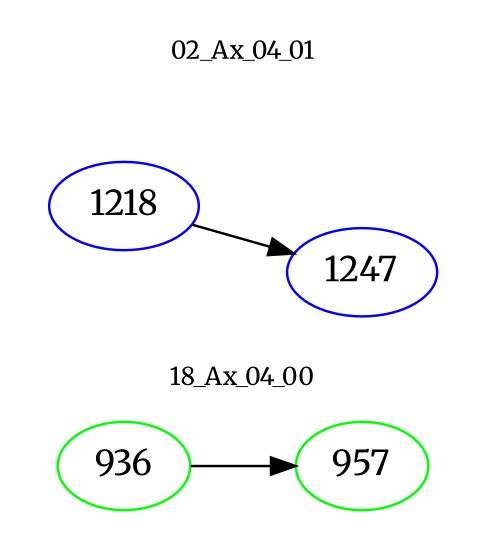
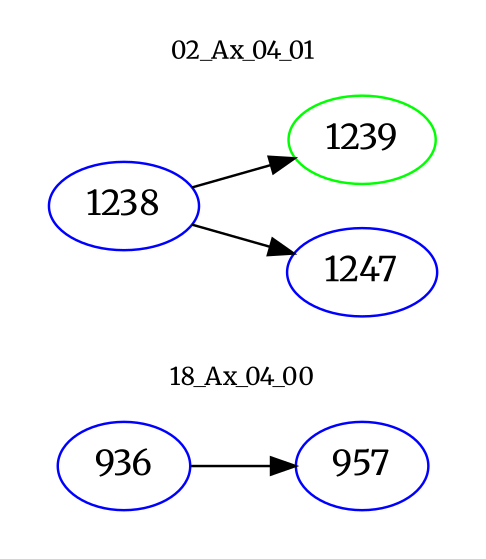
node "1239": added
node "1218": label "1218" -> "1238"
node "936": color green -> blue
node "957": color green -> blue
